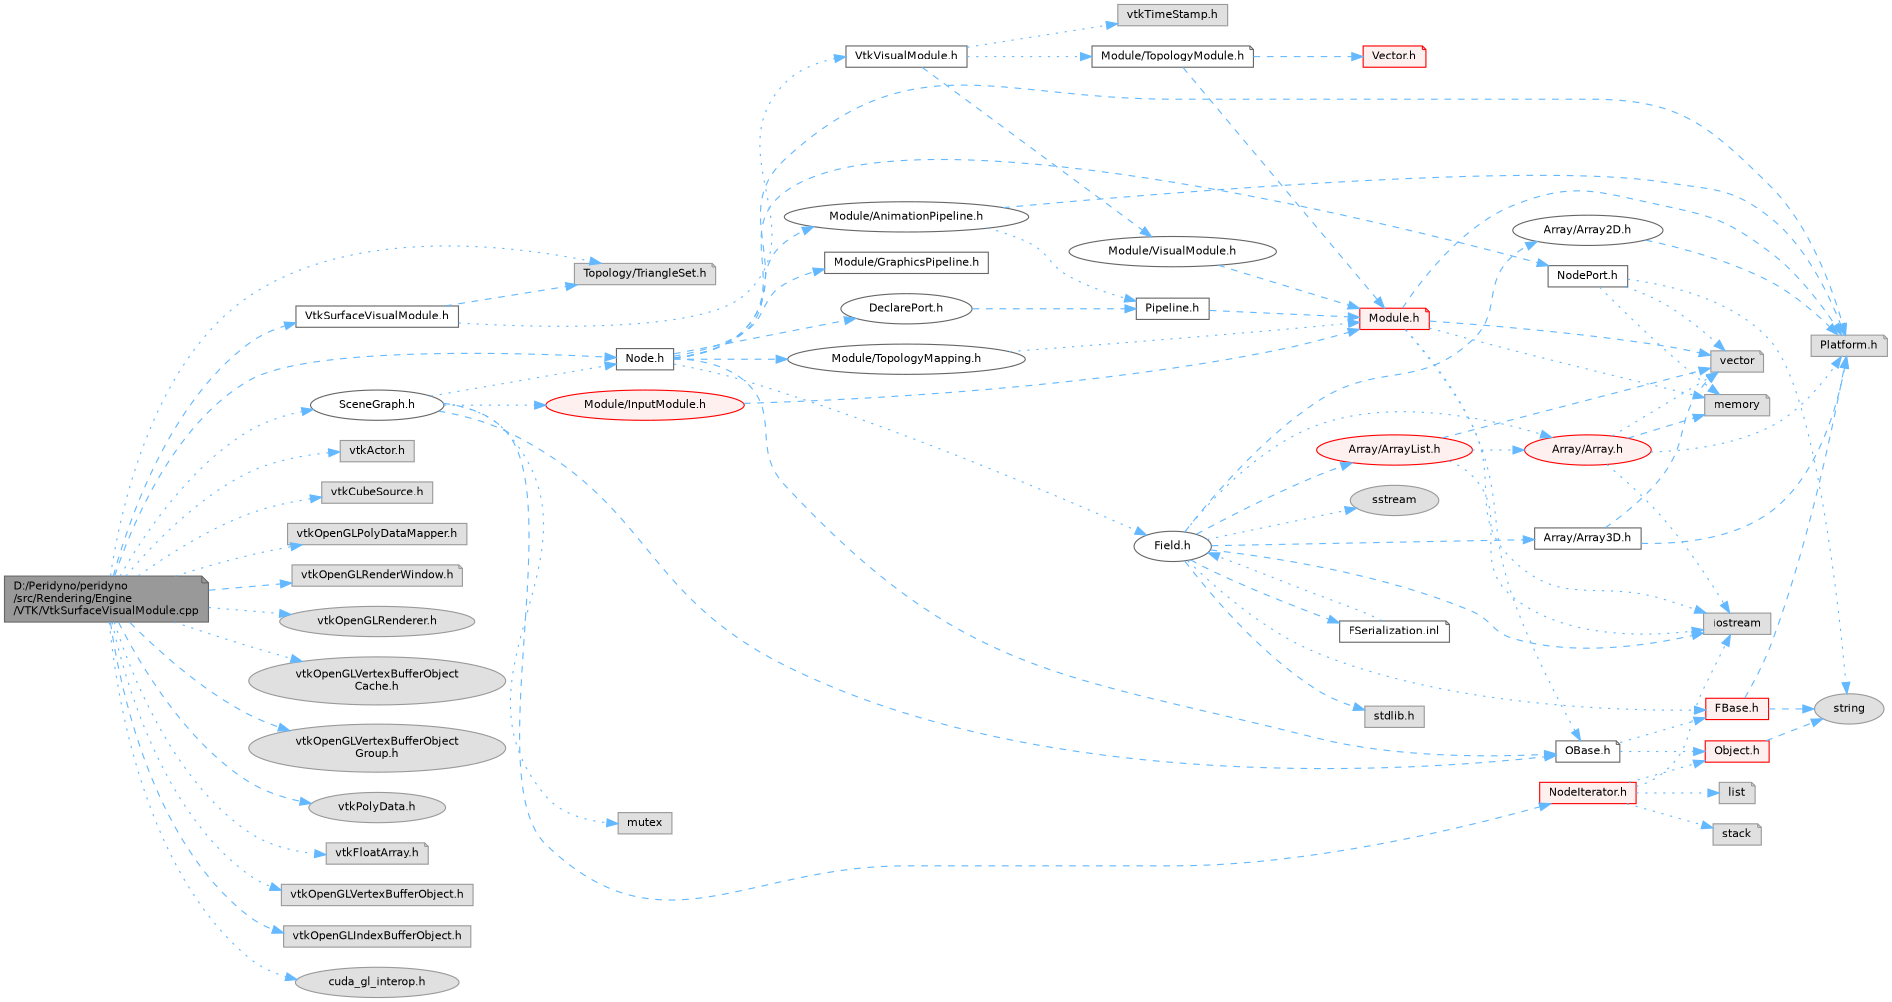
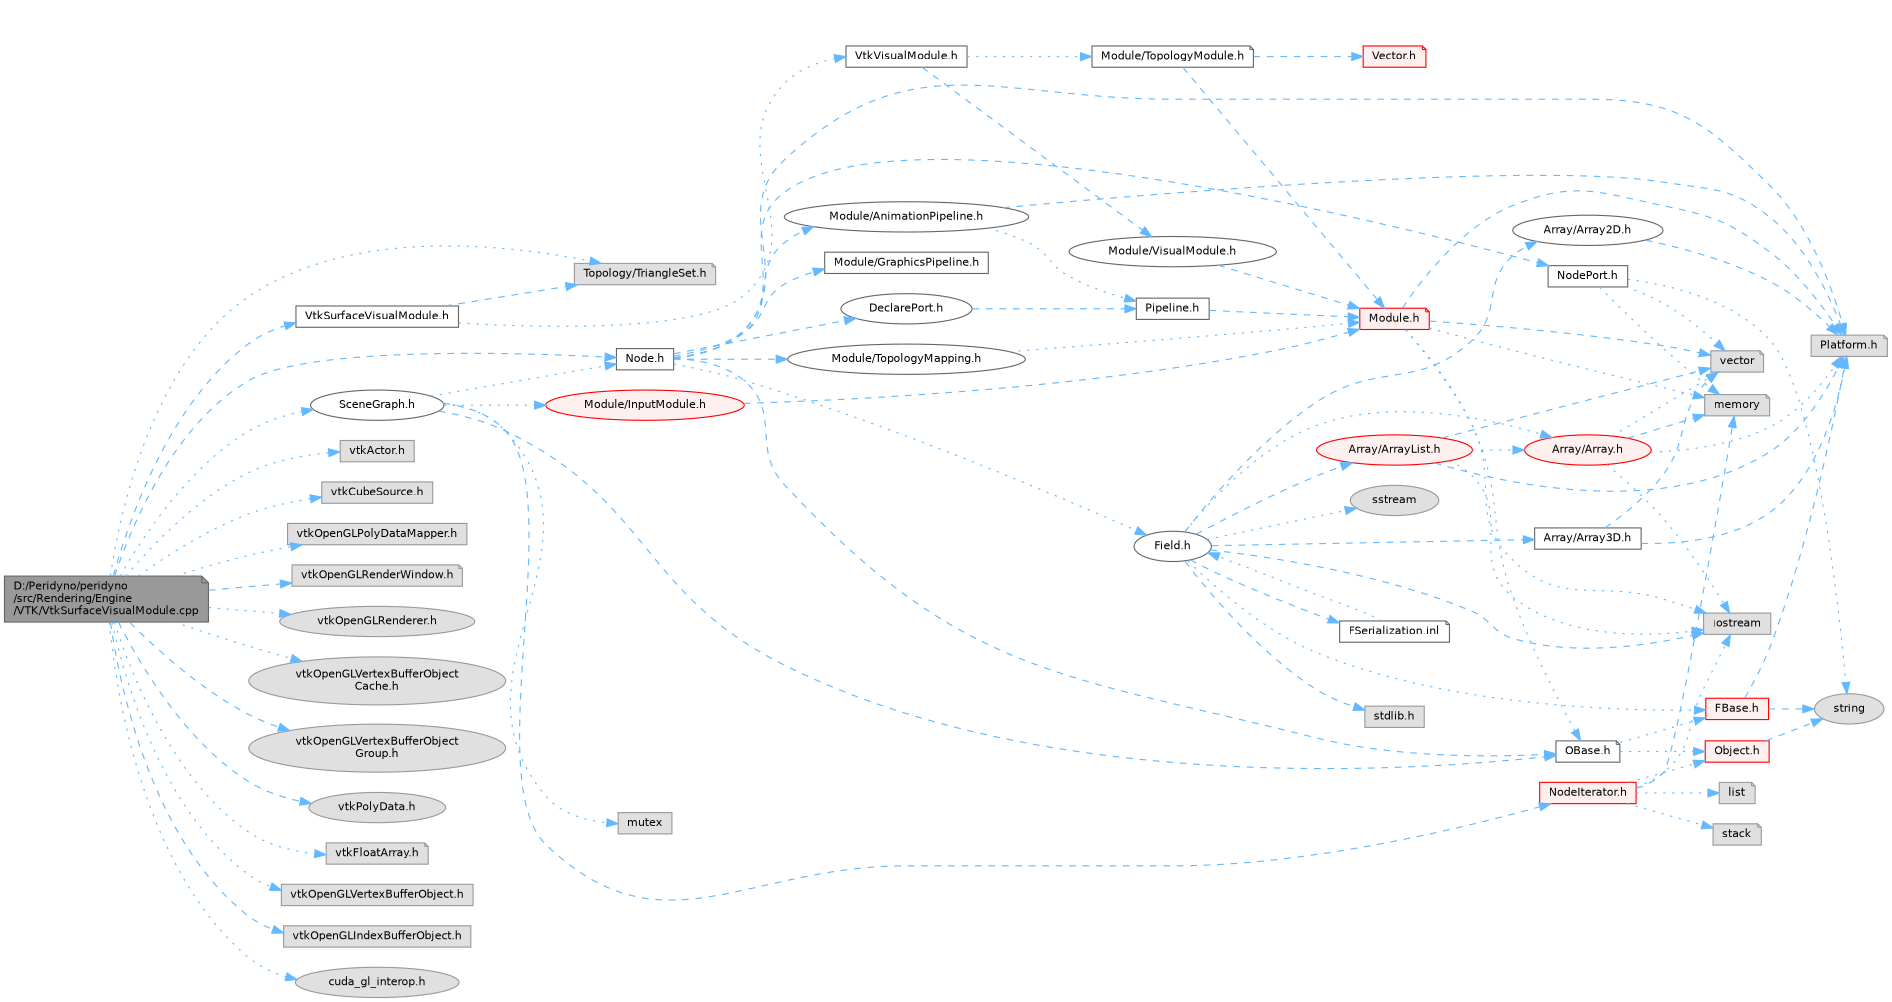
node "vtkTimeStamp.h": removed
edge "Array/ArrayList.h" -> "Platform.h": added
edge "NodeIterator.h" -> "memory": added
